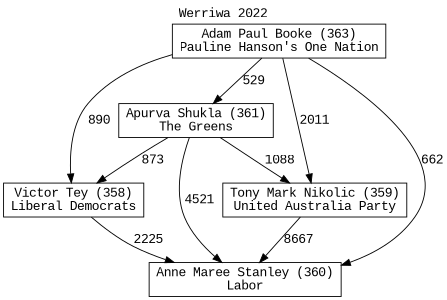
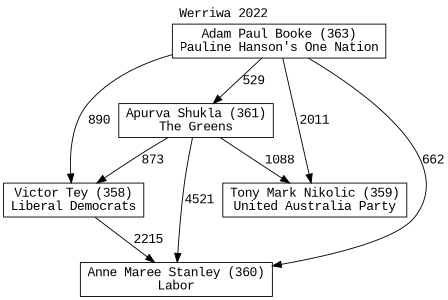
edge "Tony Mark Nikolic (359) United Australia Party" -> "Anne Maree Stanley (360) Labor": removed, label "8667"
edge "Victor Tey (358) Liberal Democrats" -> "Anne Maree Stanley (360) Labor": label "2225" -> "2215"
